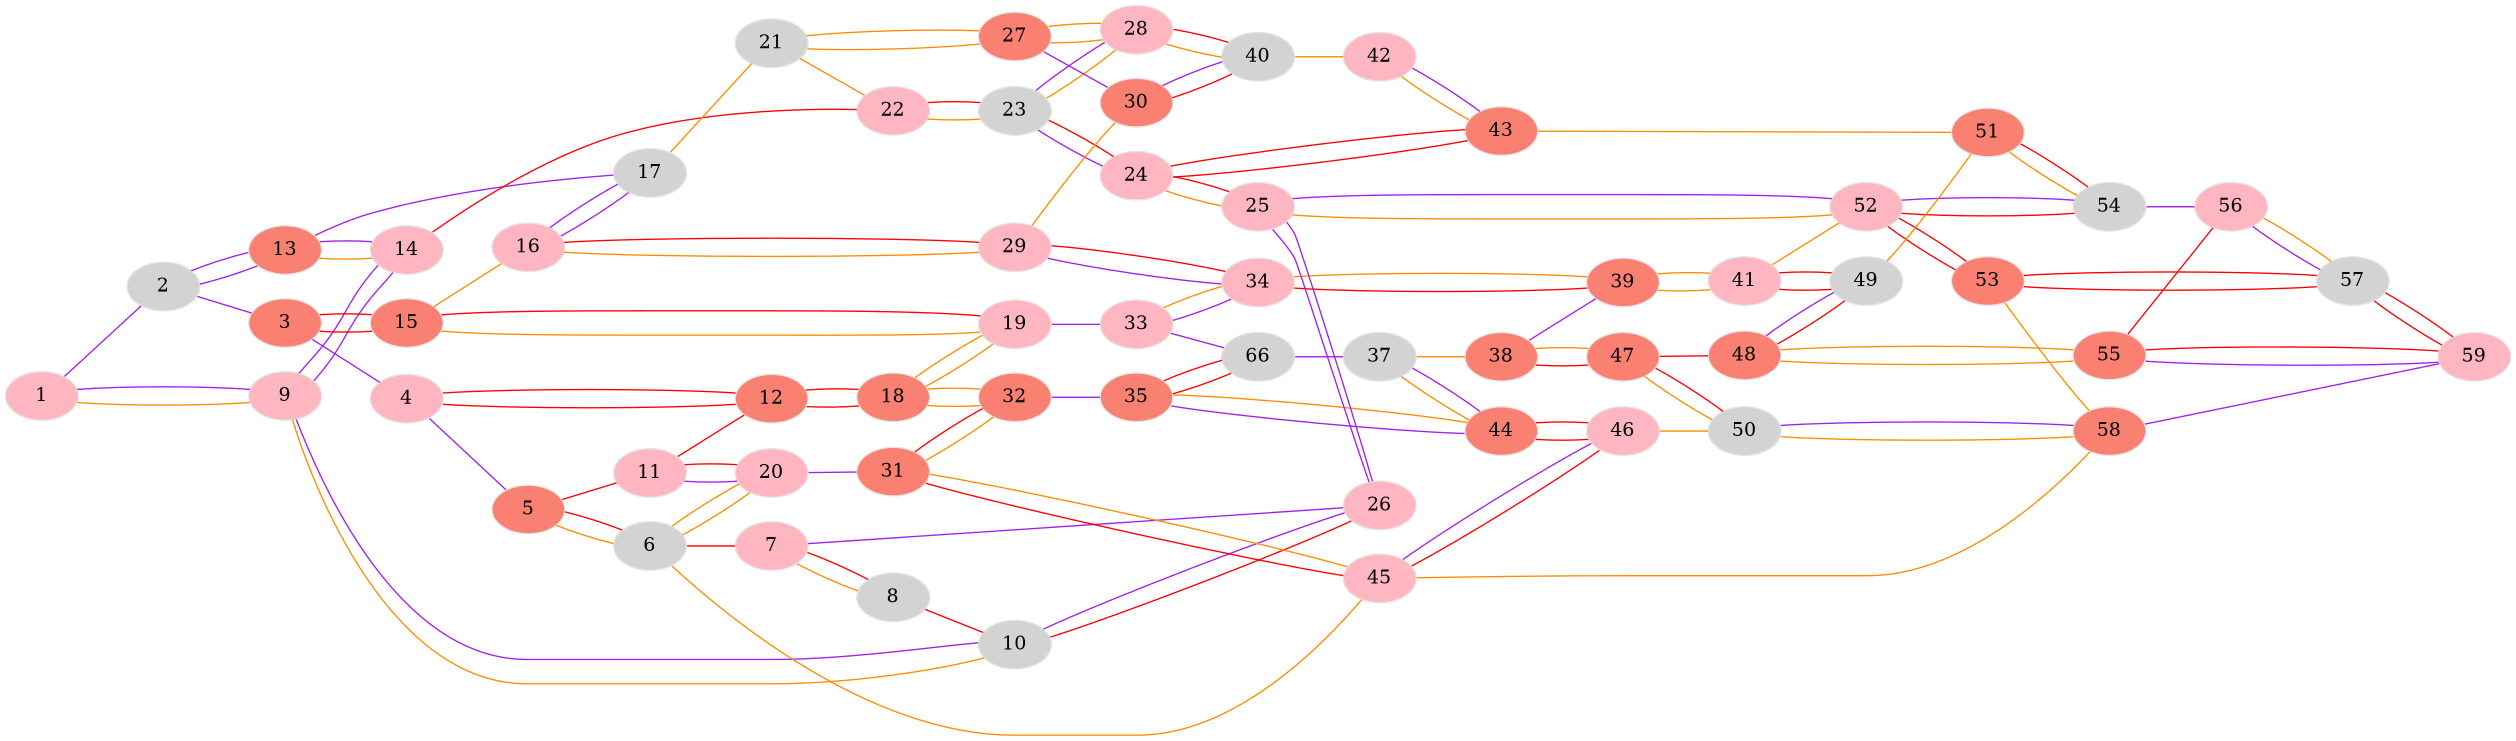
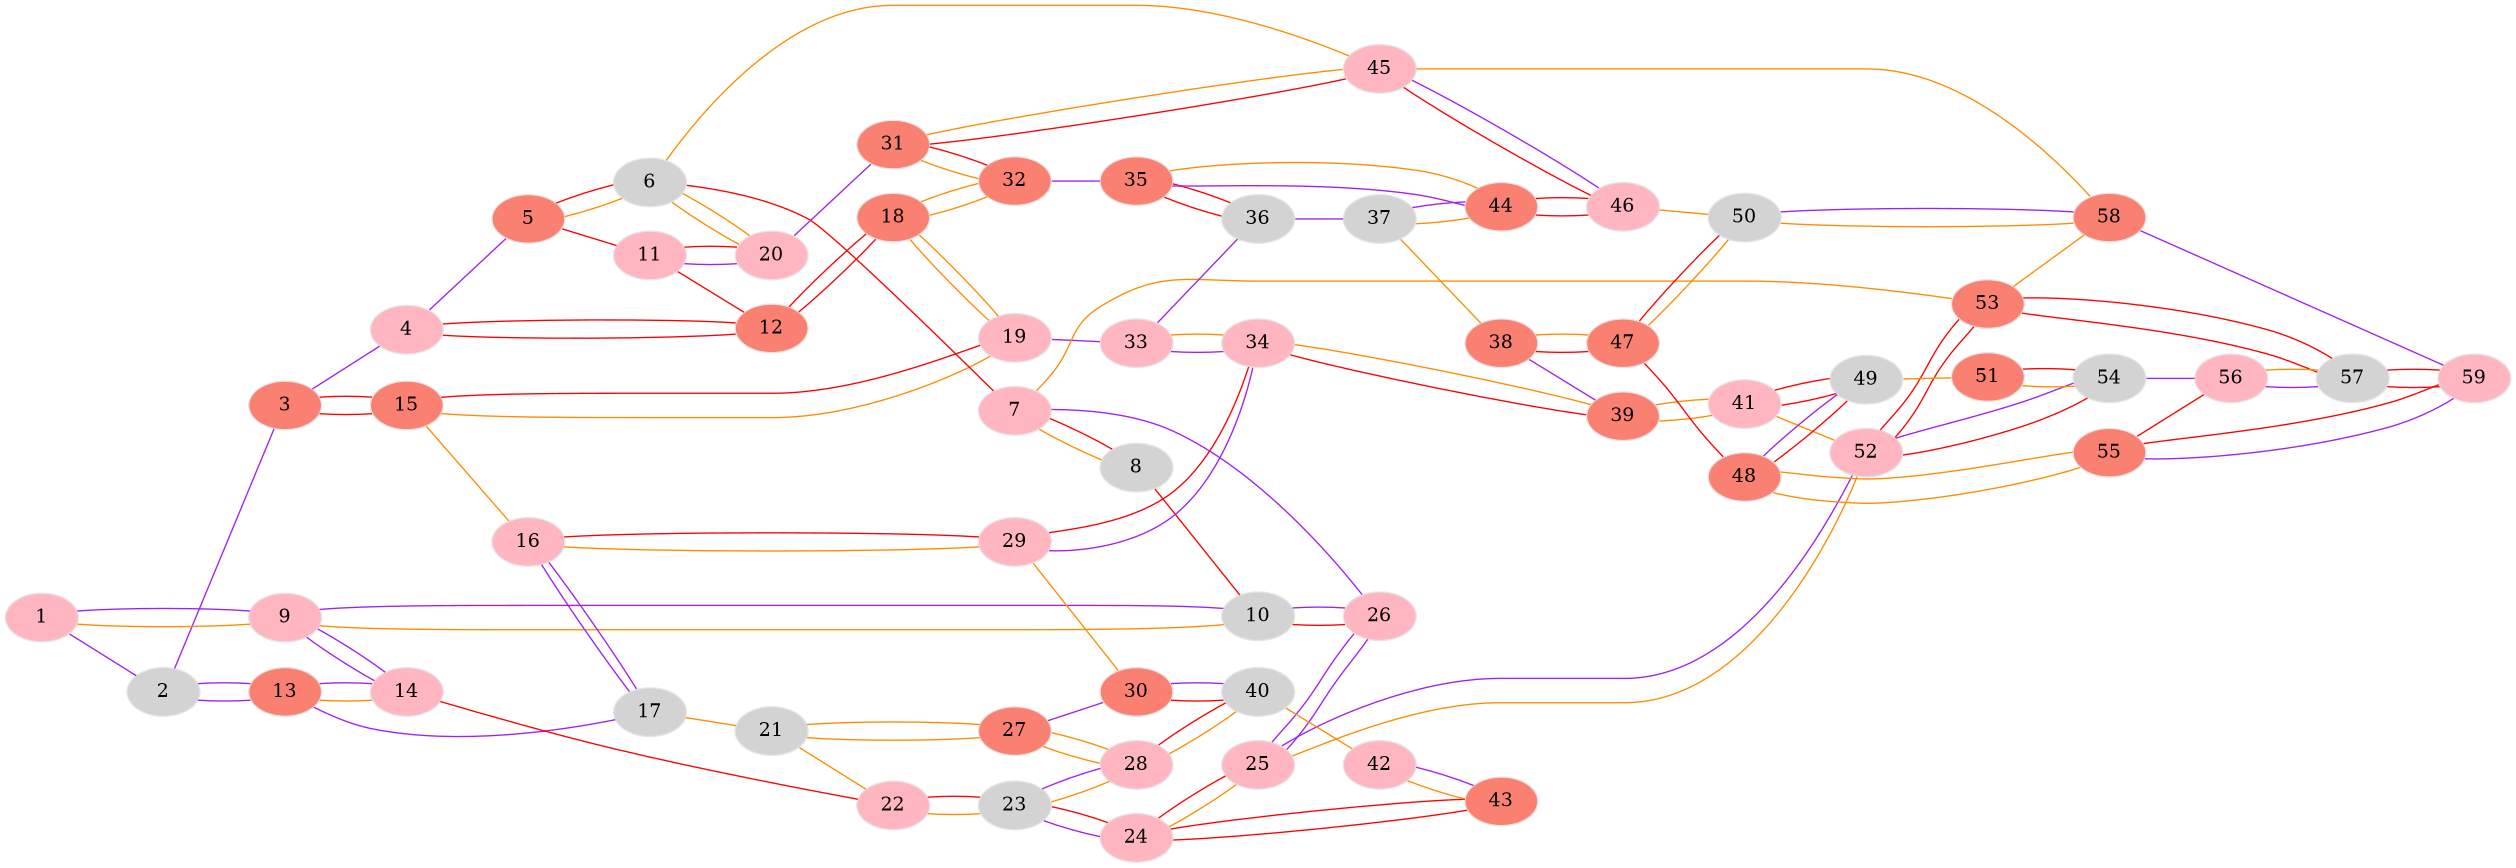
edge "43" -- "51": removed
edge "53" -- "7": added
node "66": label "66" -> "36"
